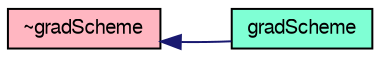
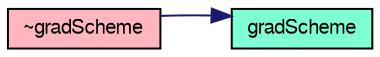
edge "gradScheme" -> "~gradScheme": reversed
